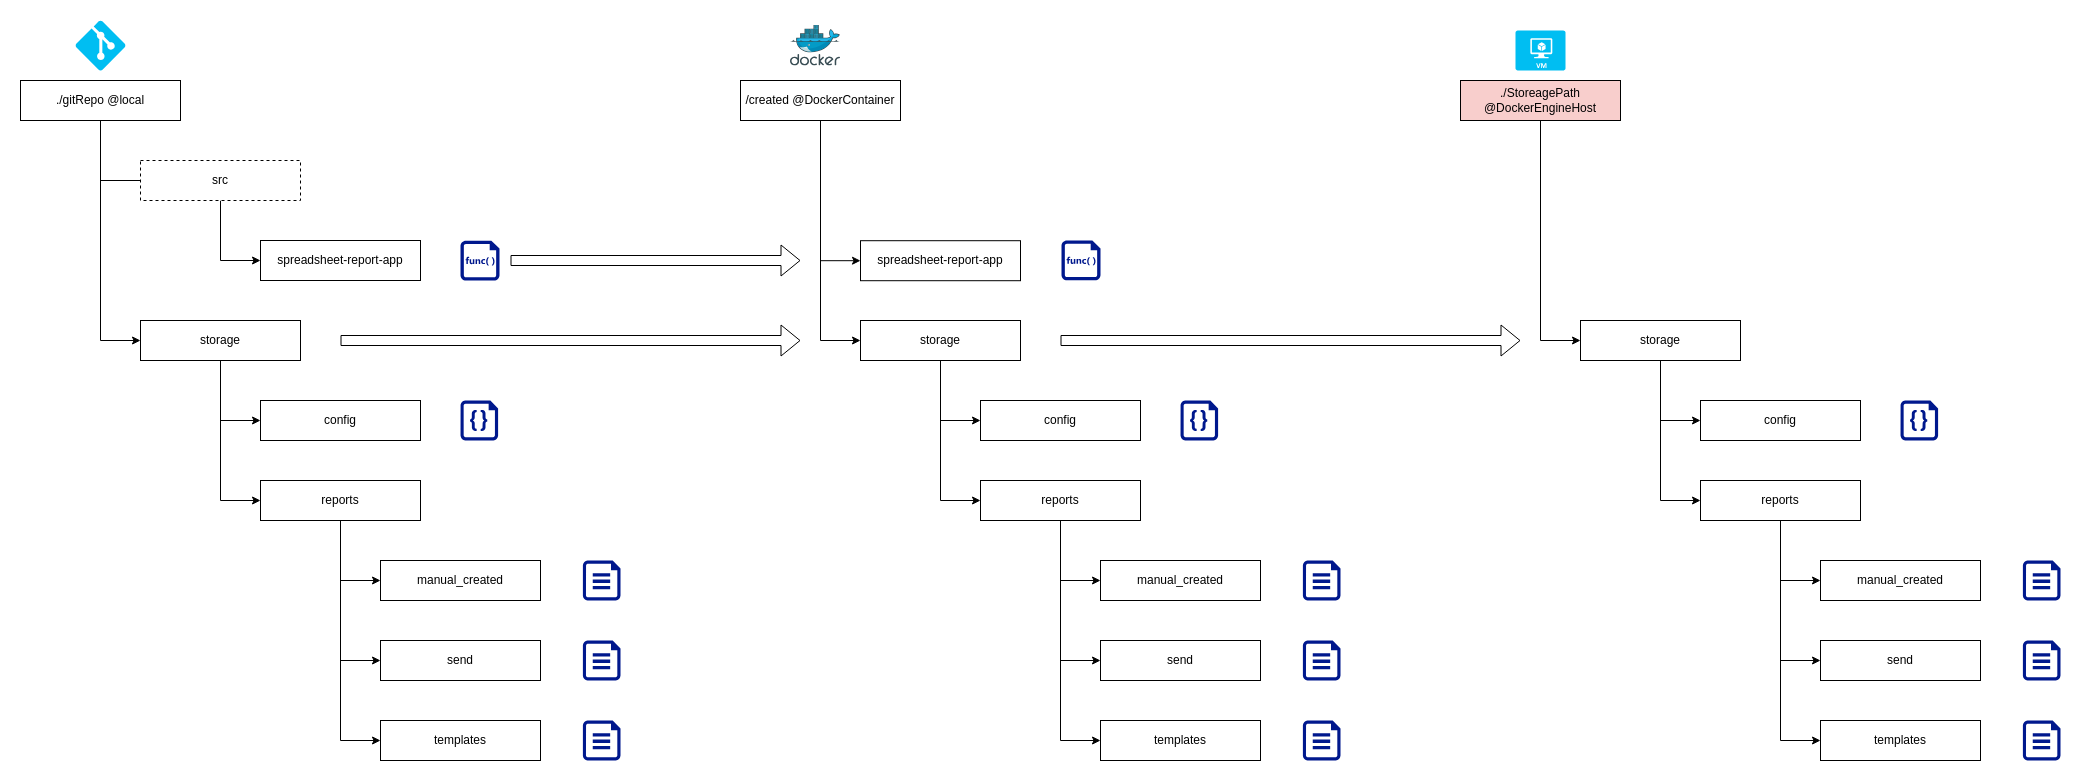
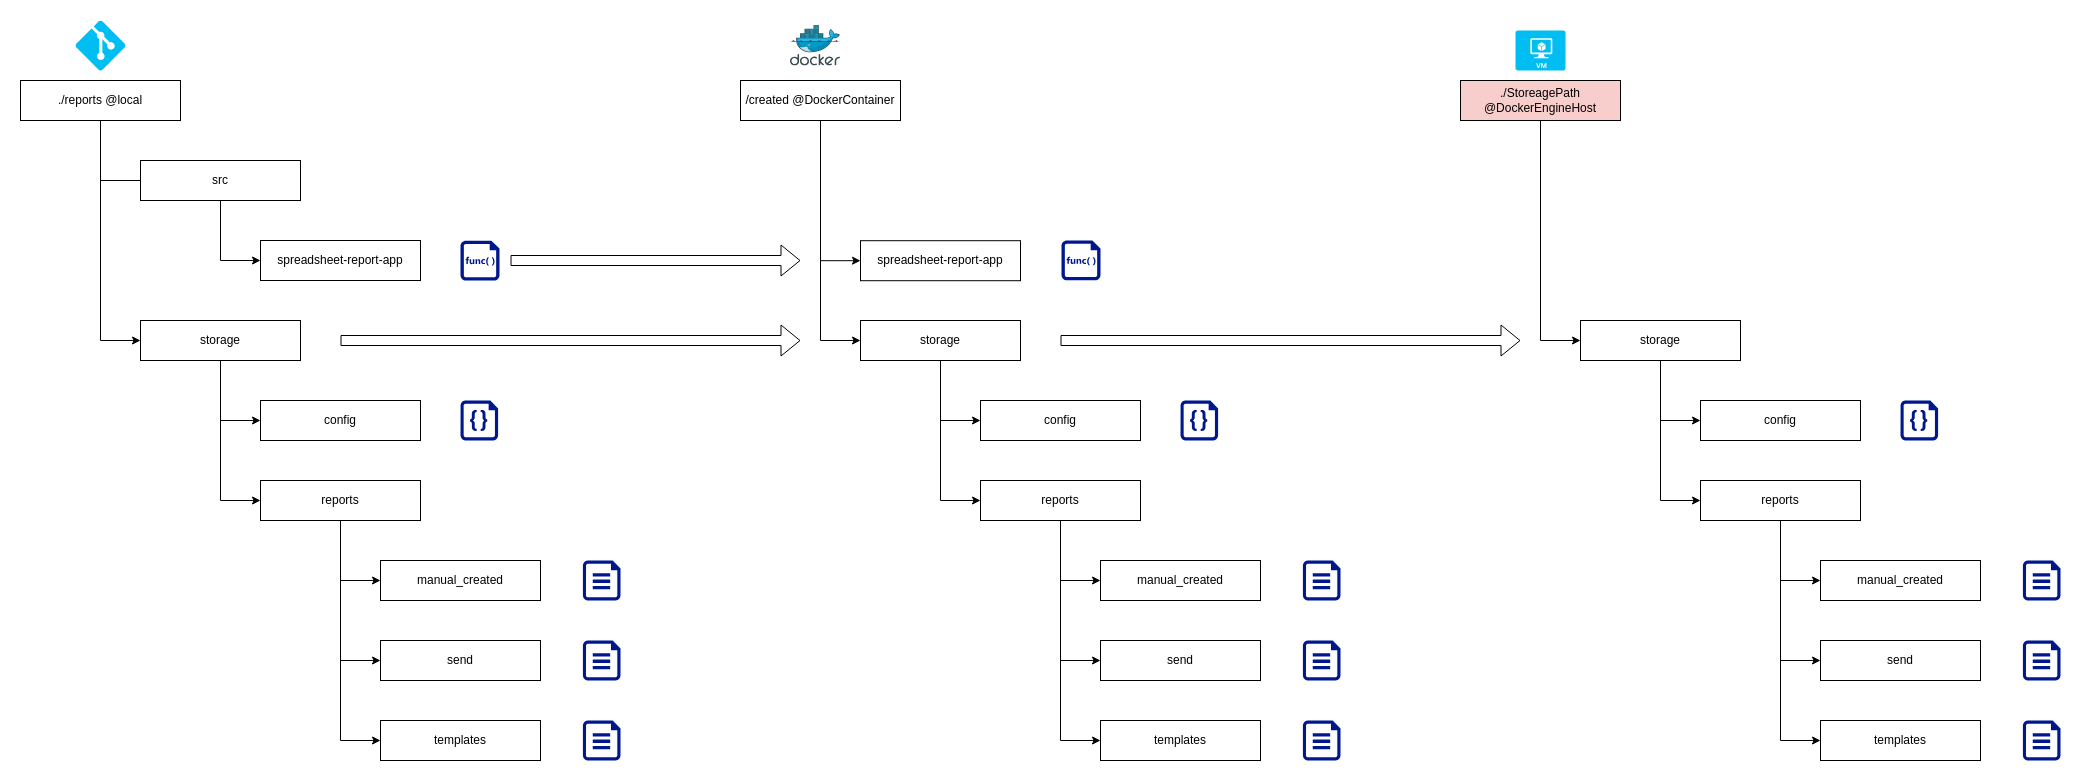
node "./gitRepo @local": label "./gitRepo @local" -> "./reports @local"
node "src": style dashed -> solid
